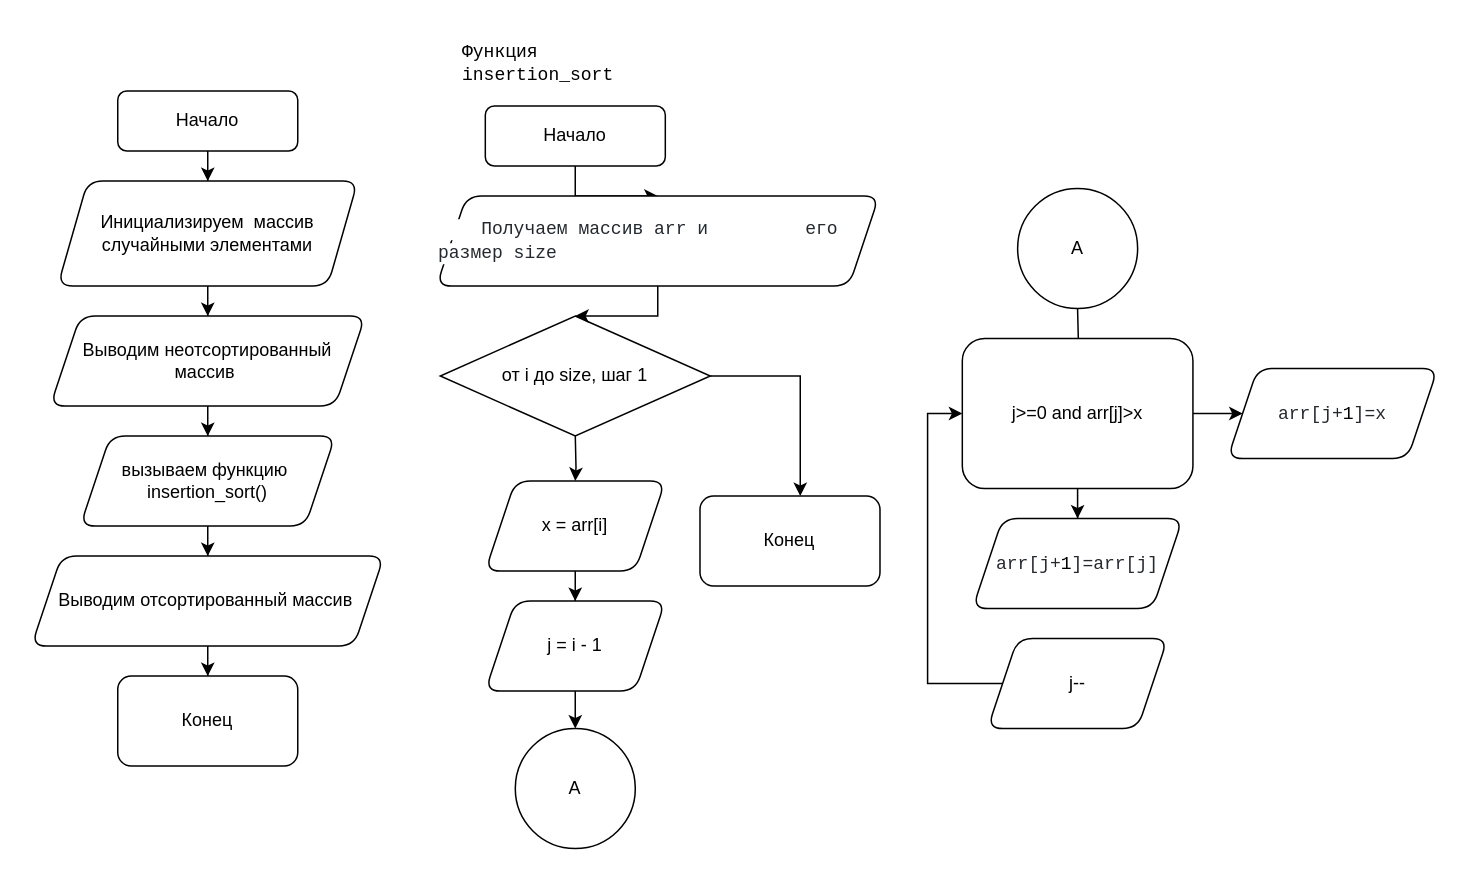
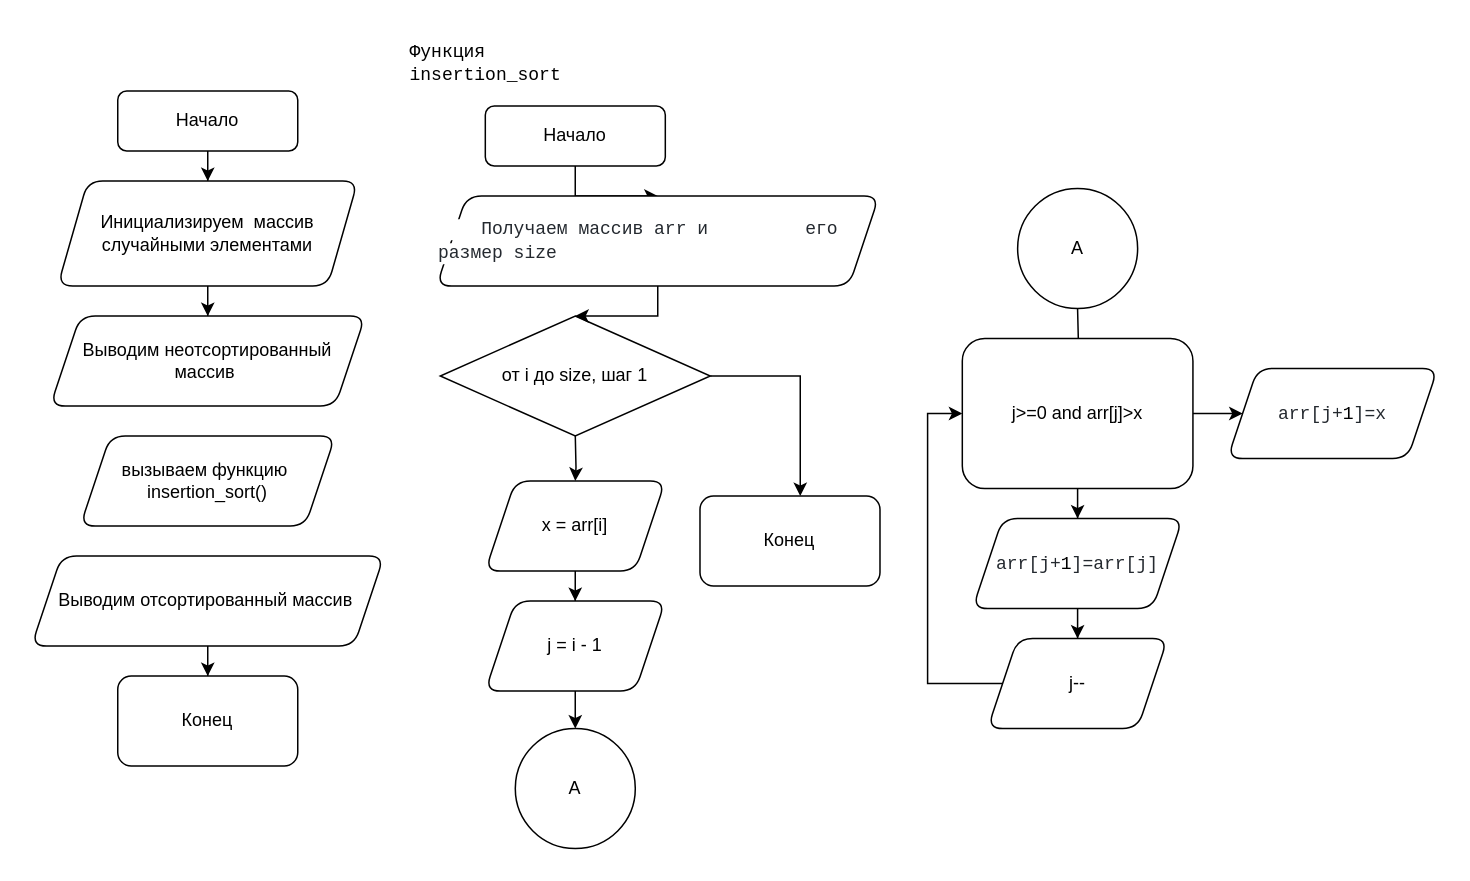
node "Функция insertion_sort": moved (580, 61) -> (527, 61)
edge "Выводим неотсортированный массив" -> "вызываем функцию insertion_sort()": removed
edge "вызываем функцию insertion_sort()" -> "Выводим отсортированный массив": removed
edge "arr[j+1]=arr[j]" -> "j--": added
